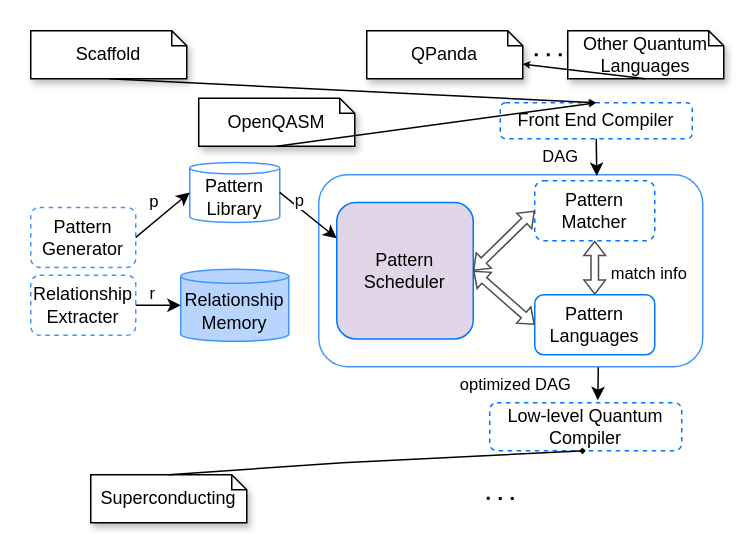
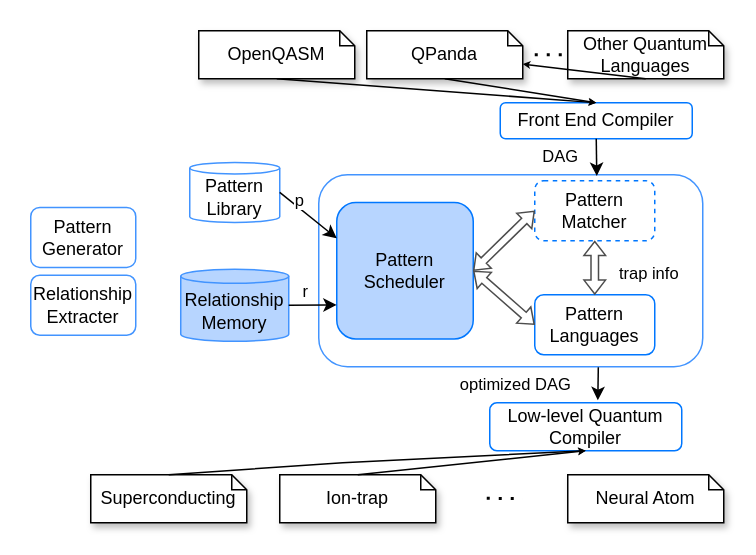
node "Scaffold": removed
edge "Scaffold" -> "Front End Compiler": removed
edge "QPanda" -> "Front End Compiler": added
node "Front End Compiler": style dashed -> solid
node "OpenQASM": moved (277, 122) -> (277, 55)
edge "Pattern Generator" -> "Pattern Library": removed, label "p"
node "Pattern Generator": style dashed -> solid
node "Pattern Scheduler": fillcolor #e1d5e7 -> #b7d5ff
node "match info": label "match info" -> "trap info"
node "Relationship Extracter": style dashed -> solid
edge "Relationship Extracter" -> "Relationship Memory": removed, label "r"
edge "Relationship Memory" -> "Pattern Scheduler": added, label "r"
node "Low-level Quantum Compiler": style dashed -> solid
edge "Superconducting" -> "Low-level Quantum Compiler": arrowhead diamond -> classic
edge "Ion-trap" -> "Low-level Quantum Compiler": added
node "Ion-trap": added
node "Neural Atom": added
